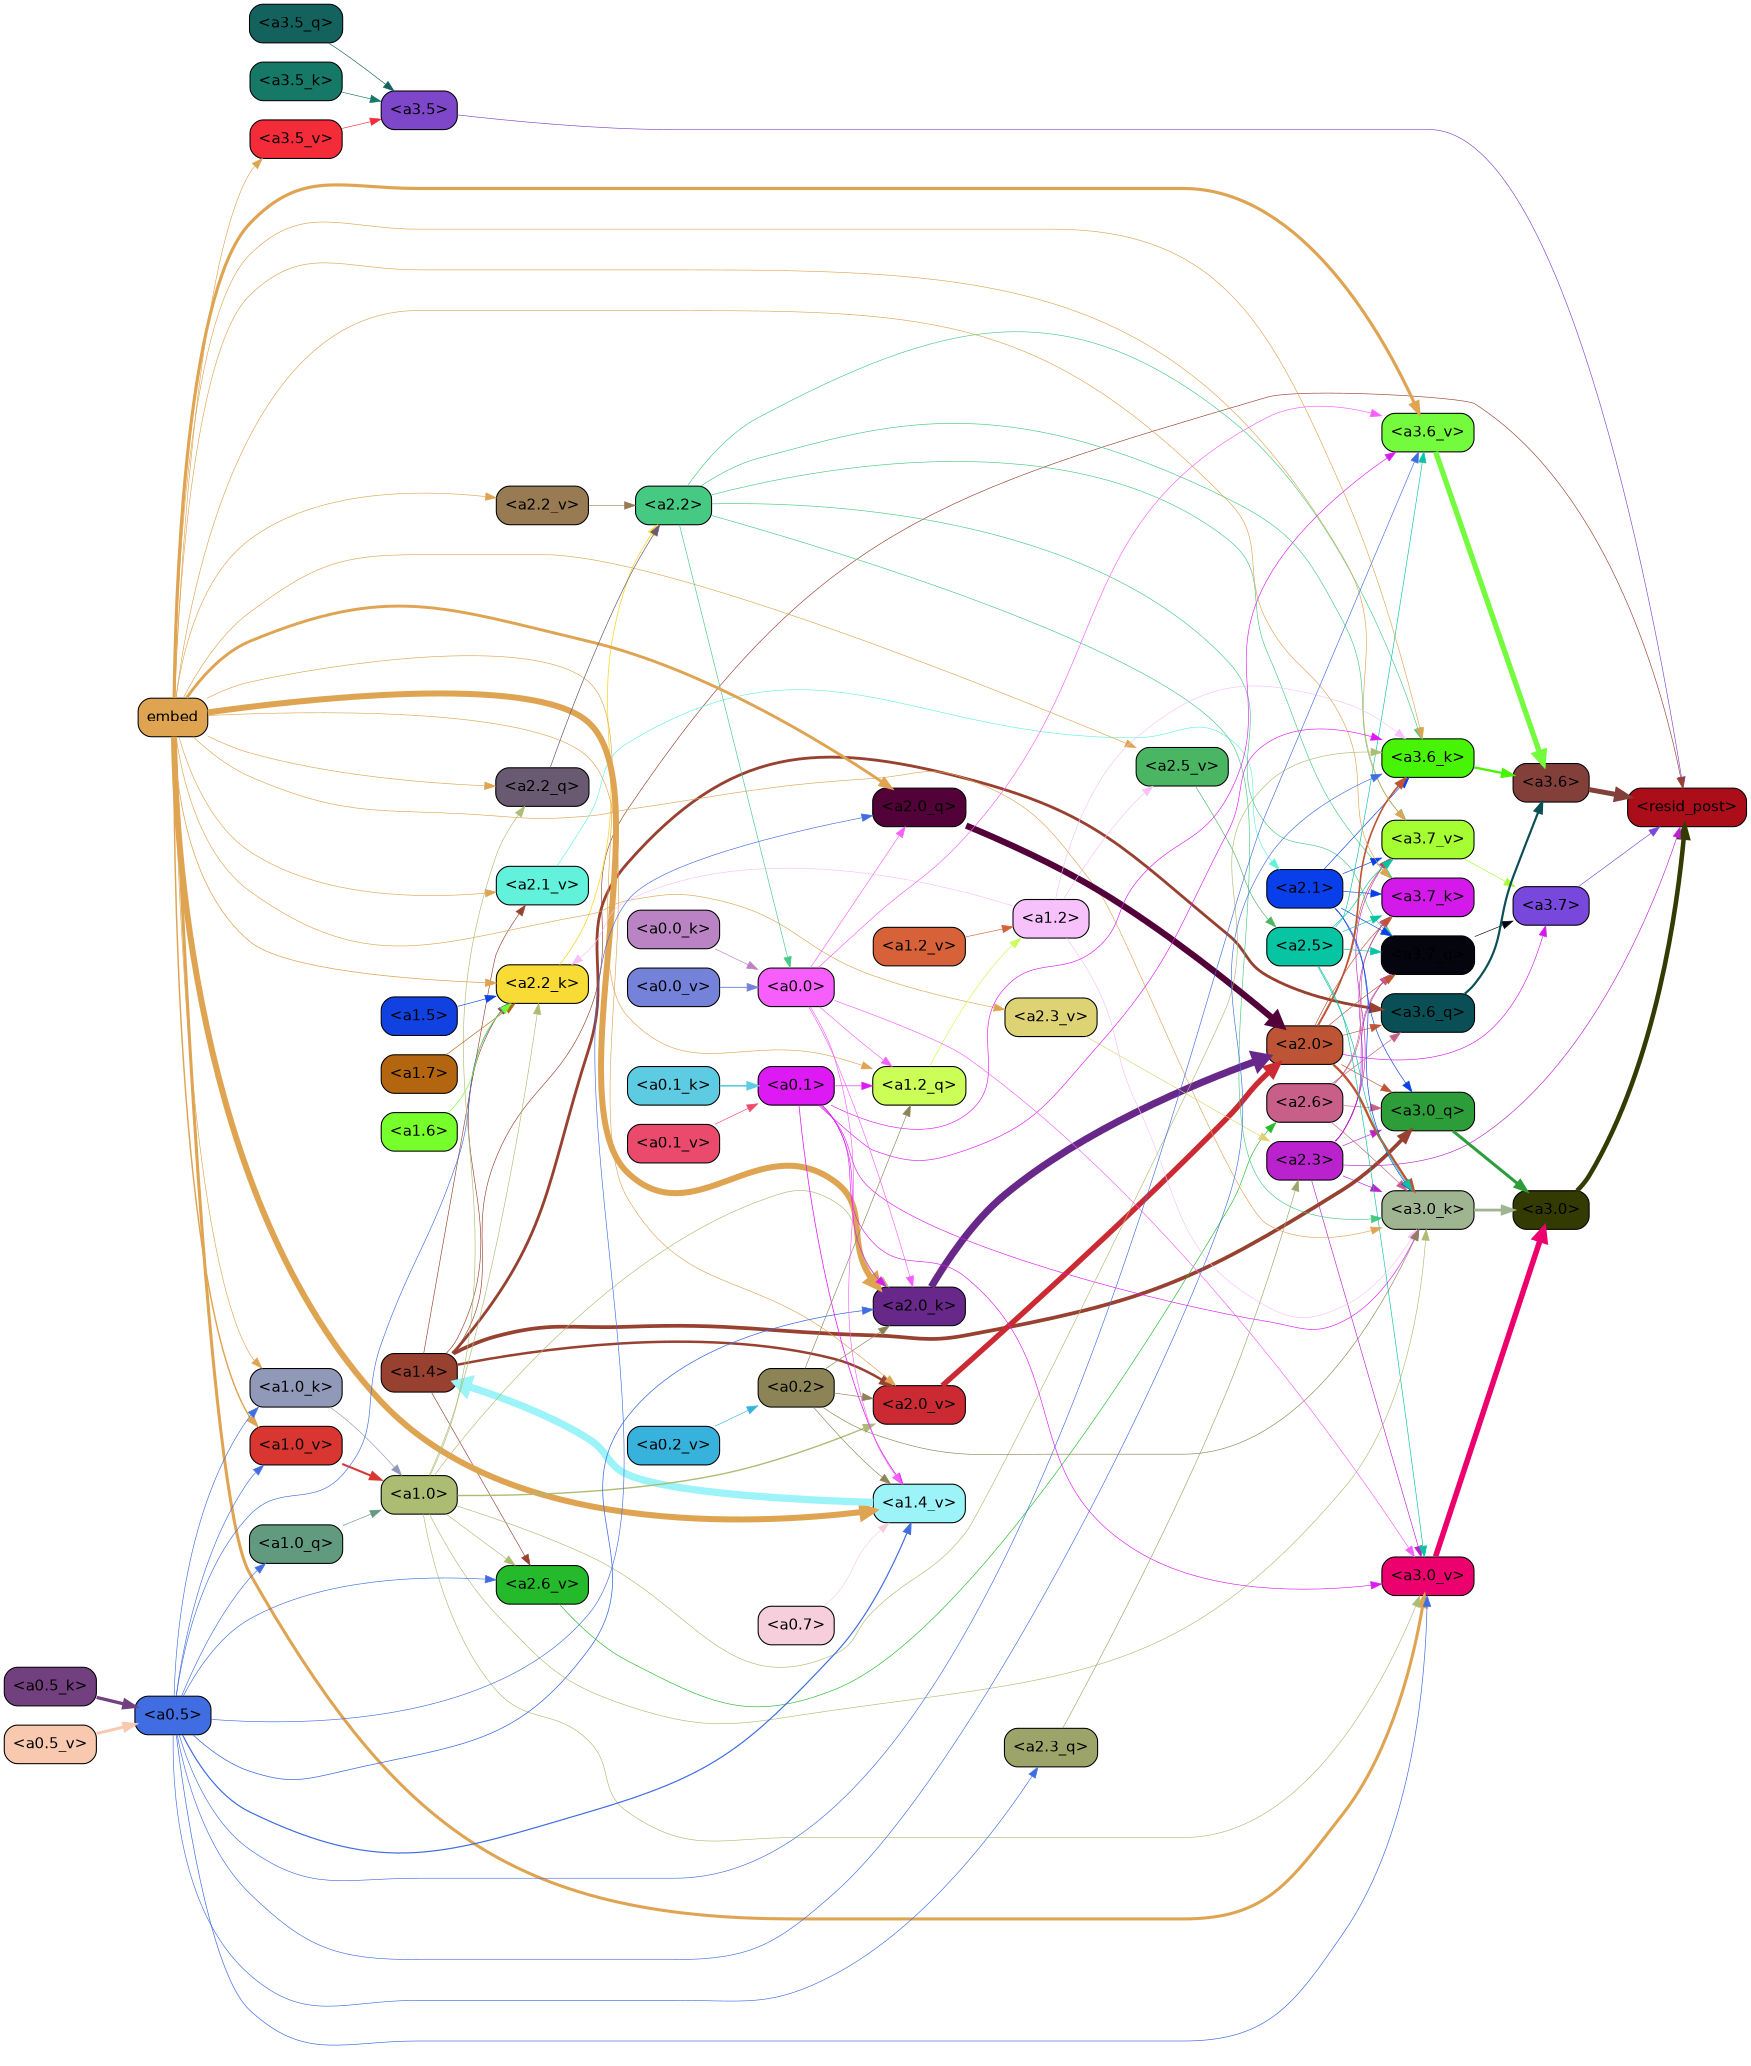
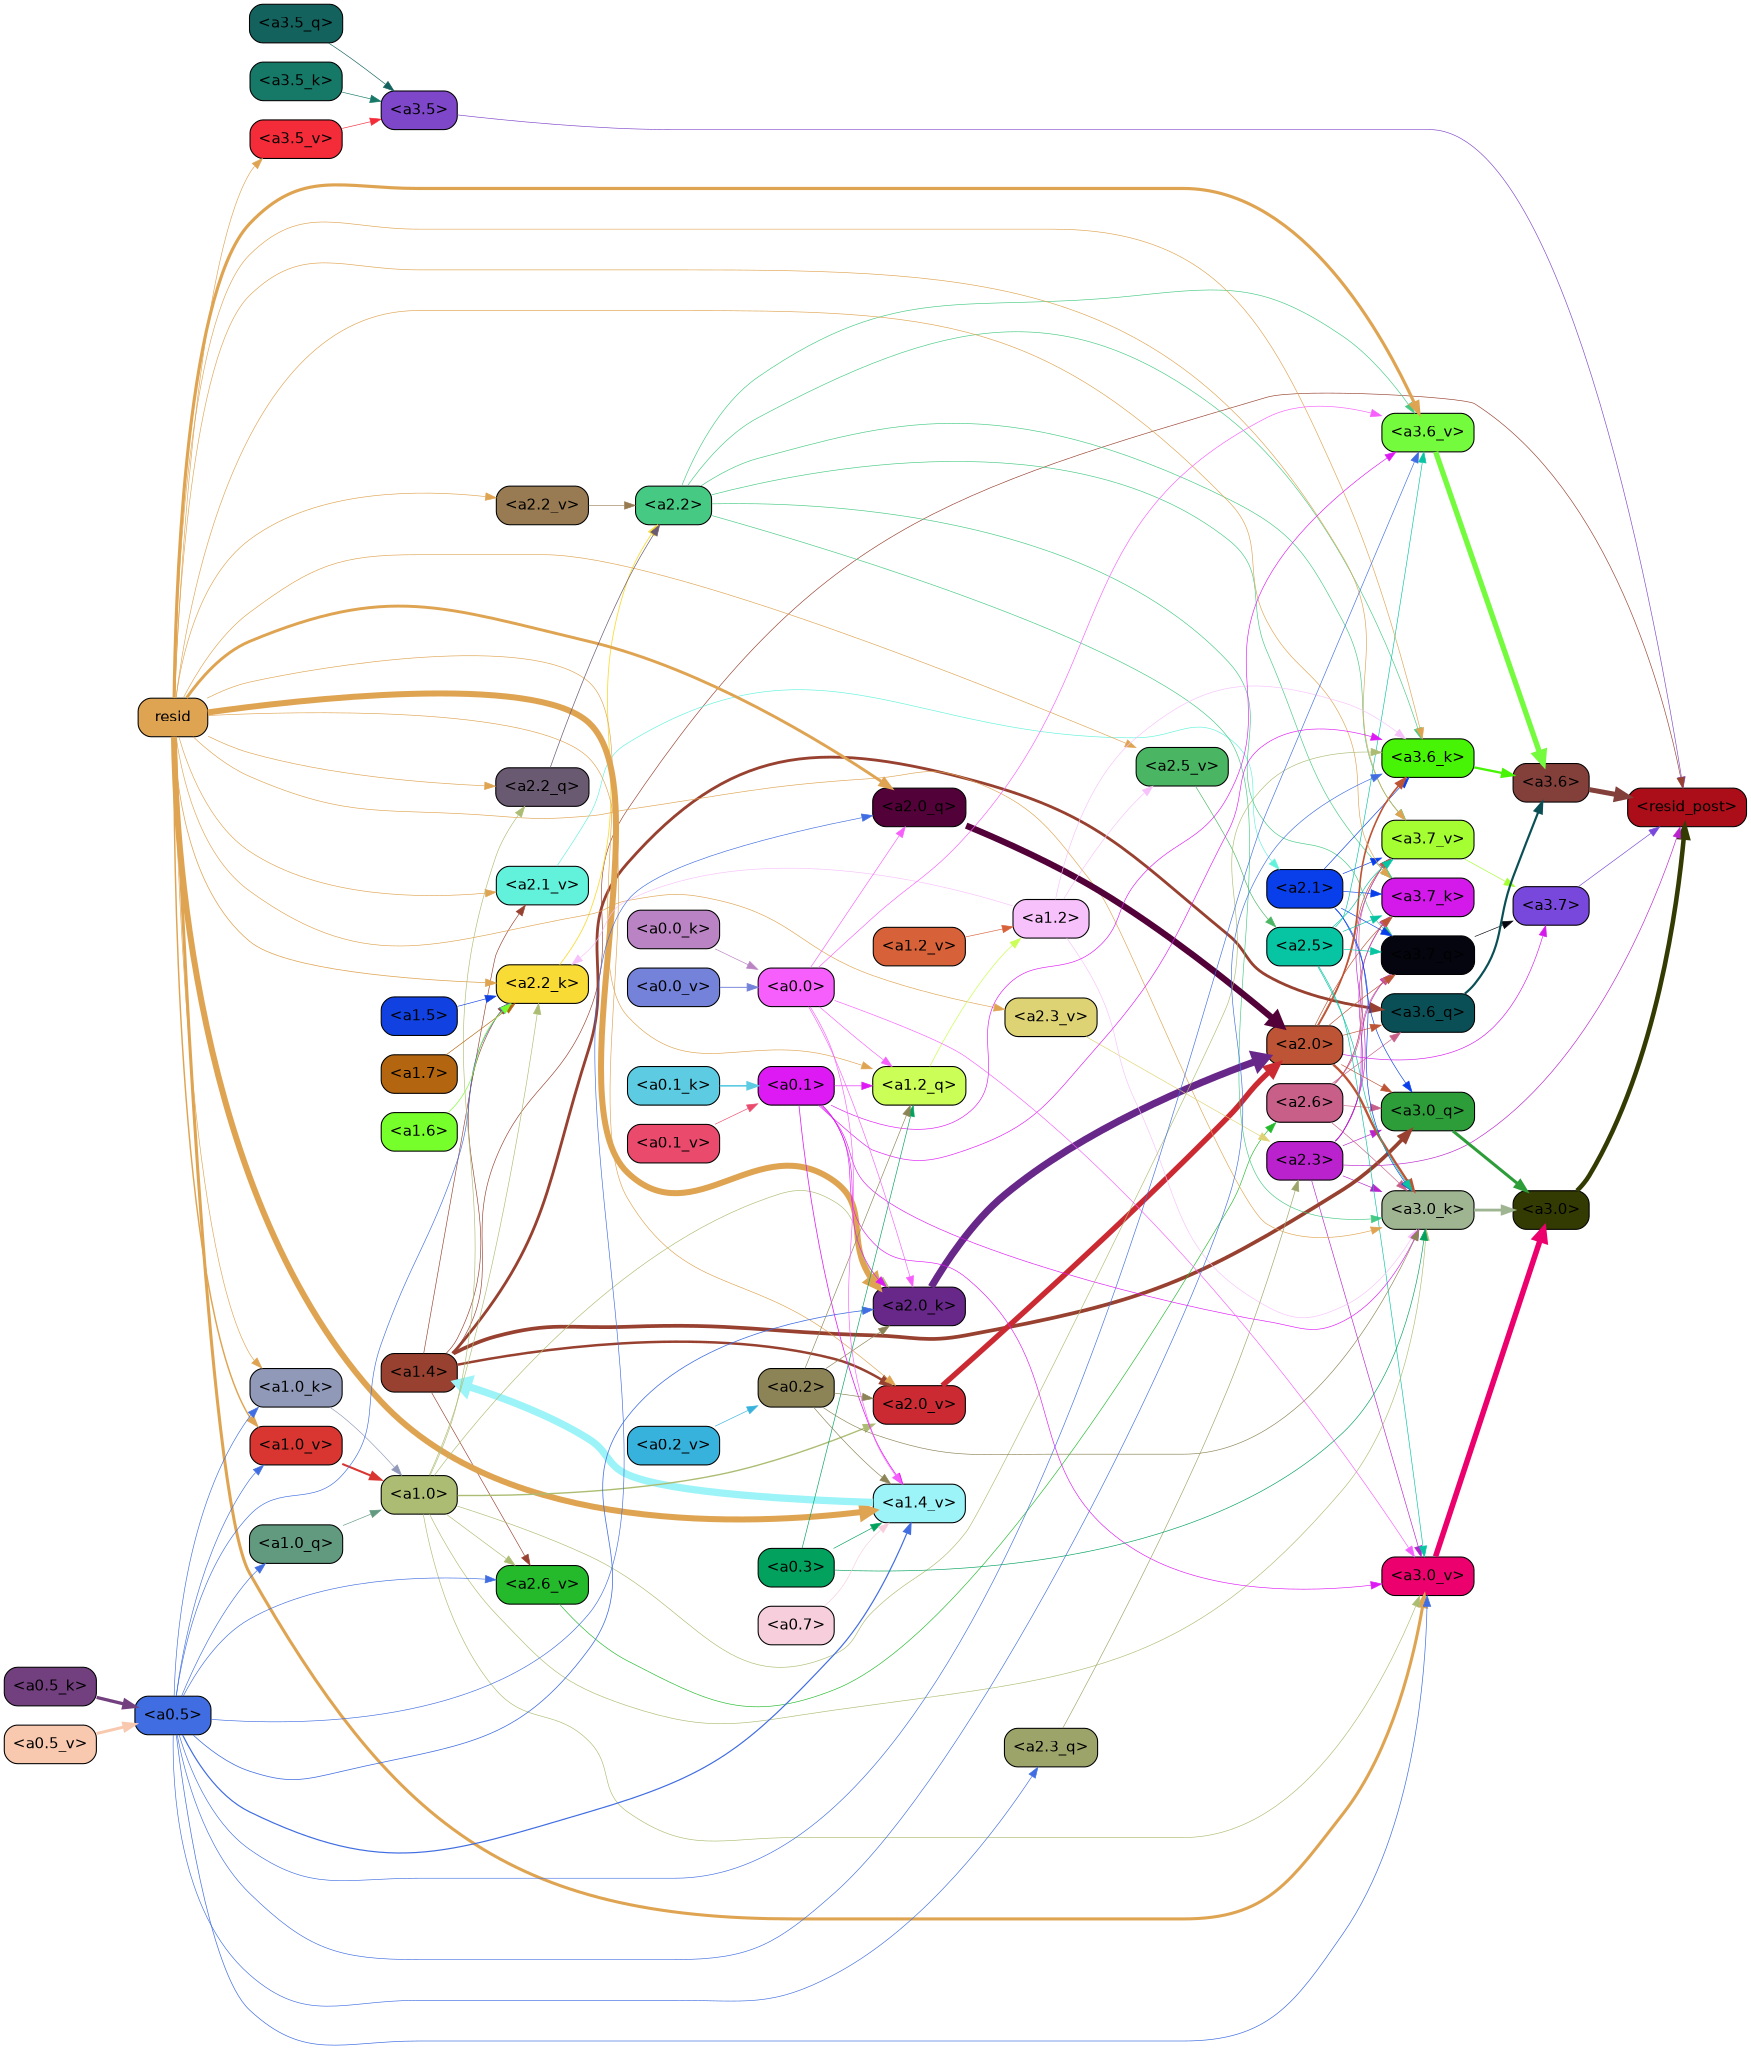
node "embed": label "embed" -> "resid"
edge "<a2.2>" -> "<a0.0>": now "<a2.2>" -> "<a3.6_v>"
edge "<a2.6>" -> "<a3.7_v>": added
node "<a0.3>": added
